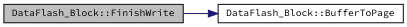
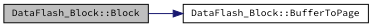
node "DataFlash_Block::FinishWrite": label "DataFlash_Block::FinishWrite" -> "DataFlash_Block::Block"
